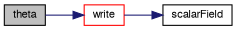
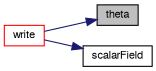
edge "theta" -> "write": reversed
